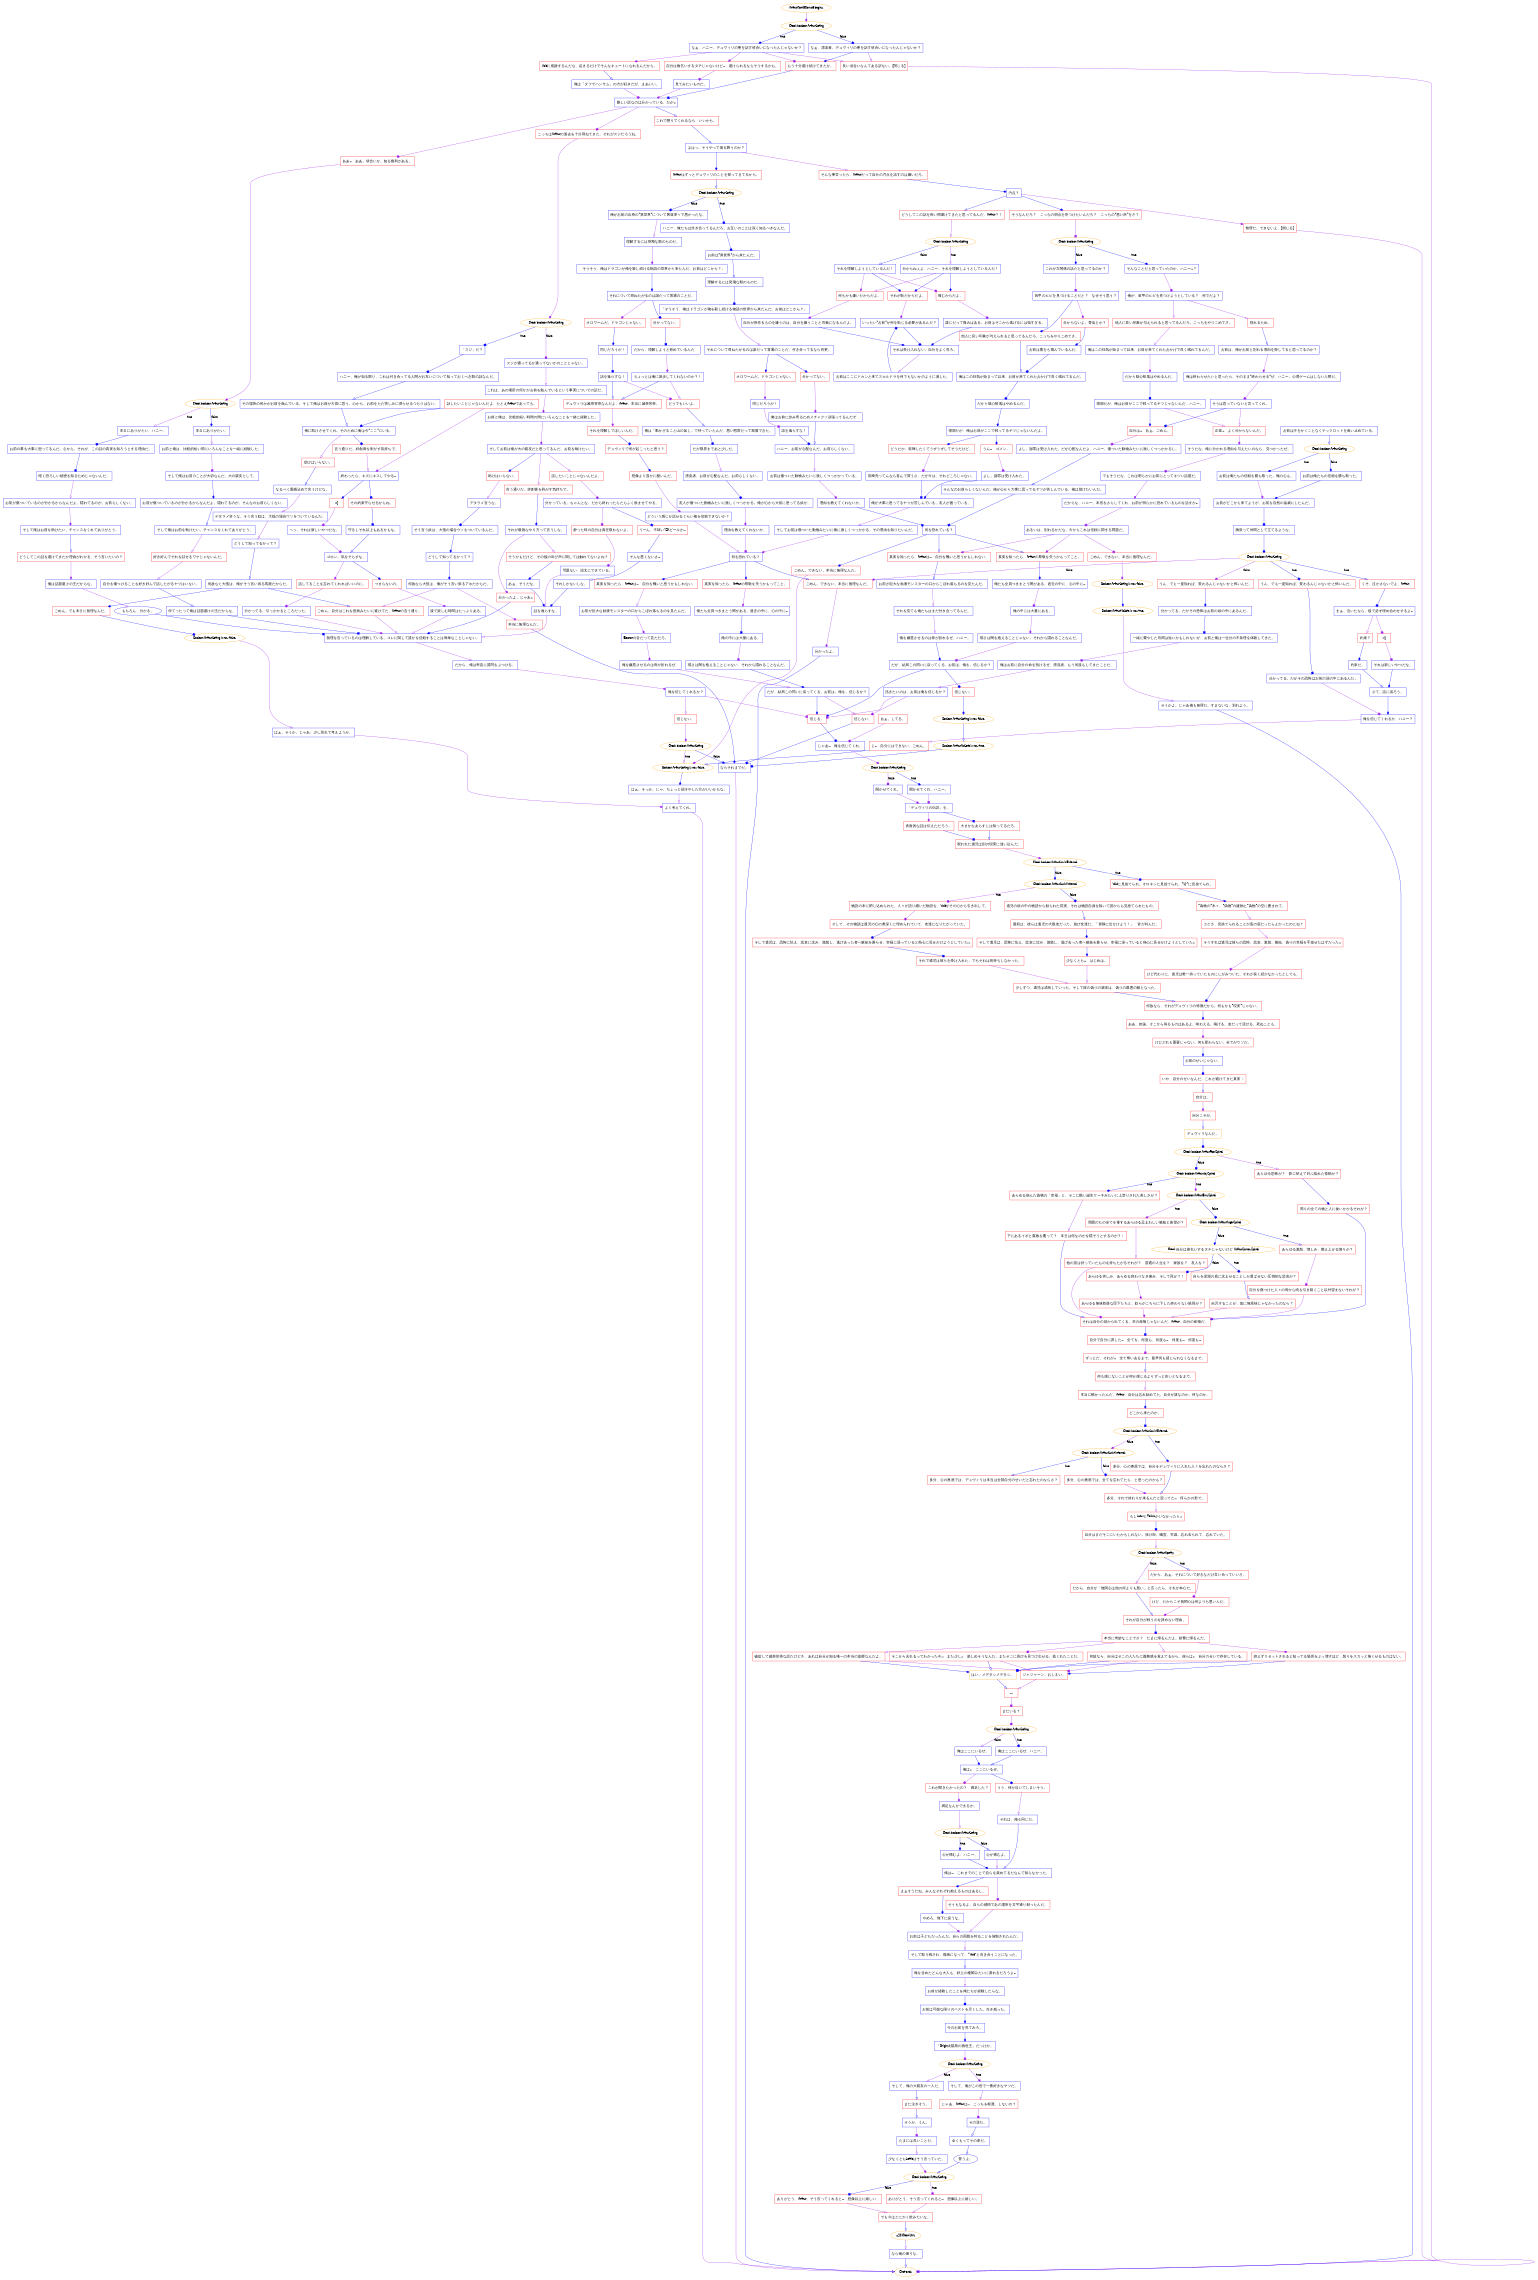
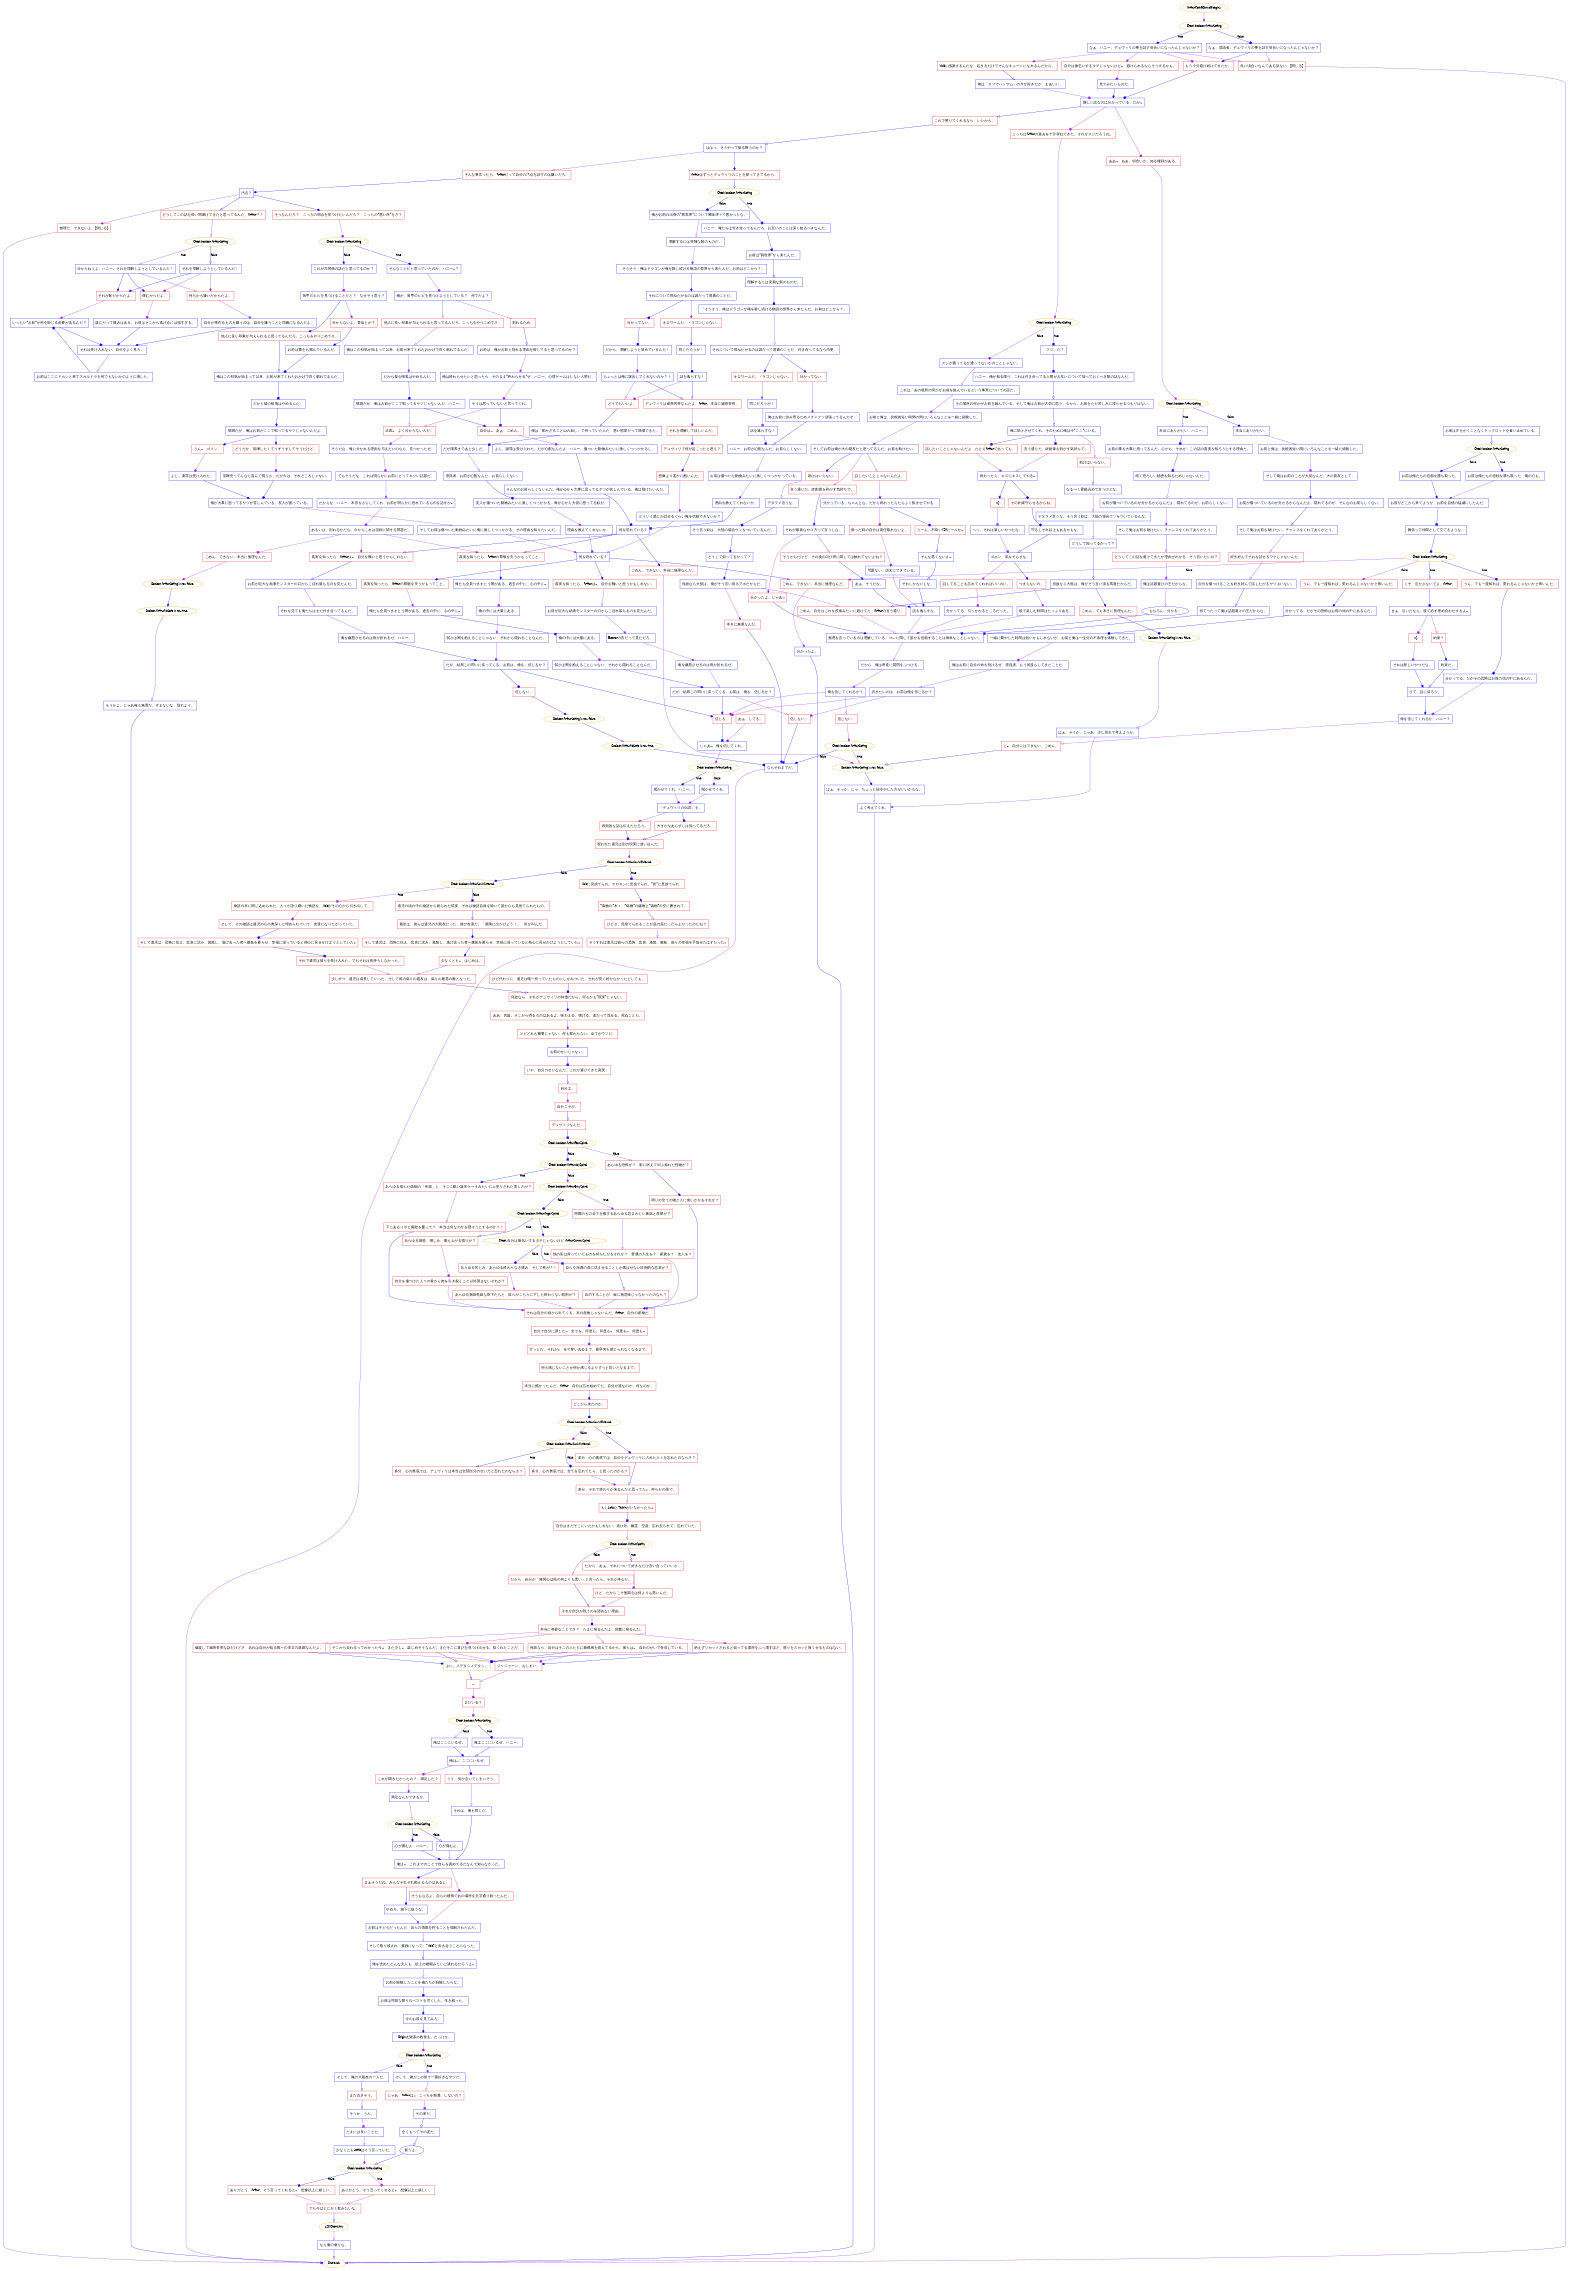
edge "見てみたいものだ。" -> "難しい話なのは分かっている、だが…": color purple -> blue
edge "話したいことじゃないんだよ、たとえArthurであっても。" -> "俺に助けさせてくれ。そのために俺は今*ここ*にいる。": reversed
edge "そうすれば遺児は彼らの恐怖、悲哀、激怒、嫉妬、偽りの幸福を手放せたはずだった…" -> "けど代わりに、遺児は唯一持っていたものにしがみついた。それが長く続かなかったとしても。": removed
node "デュヴィリなんだ。": color orange -> red
edge "Check boolean ArthurFearSpiral" -> "あらゆる恐怖が？　影に吠えて叫ぶ捻れた怪物が？": label "true" -> "false"
edge "Check boolean ArthurJoySpiral" -> "Check boolean ArthurEnvySpiral": label "true" -> "false"
